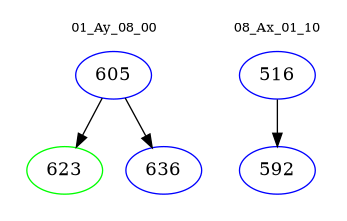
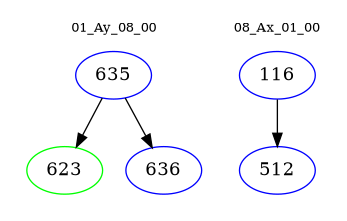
cluster "08_Ax_01_10": label "08_Ax_01_10" -> "08_Ax_01_00"
node "605": label "605" -> "635"
node "516": label "516" -> "116"
node "592": label "592" -> "512"
